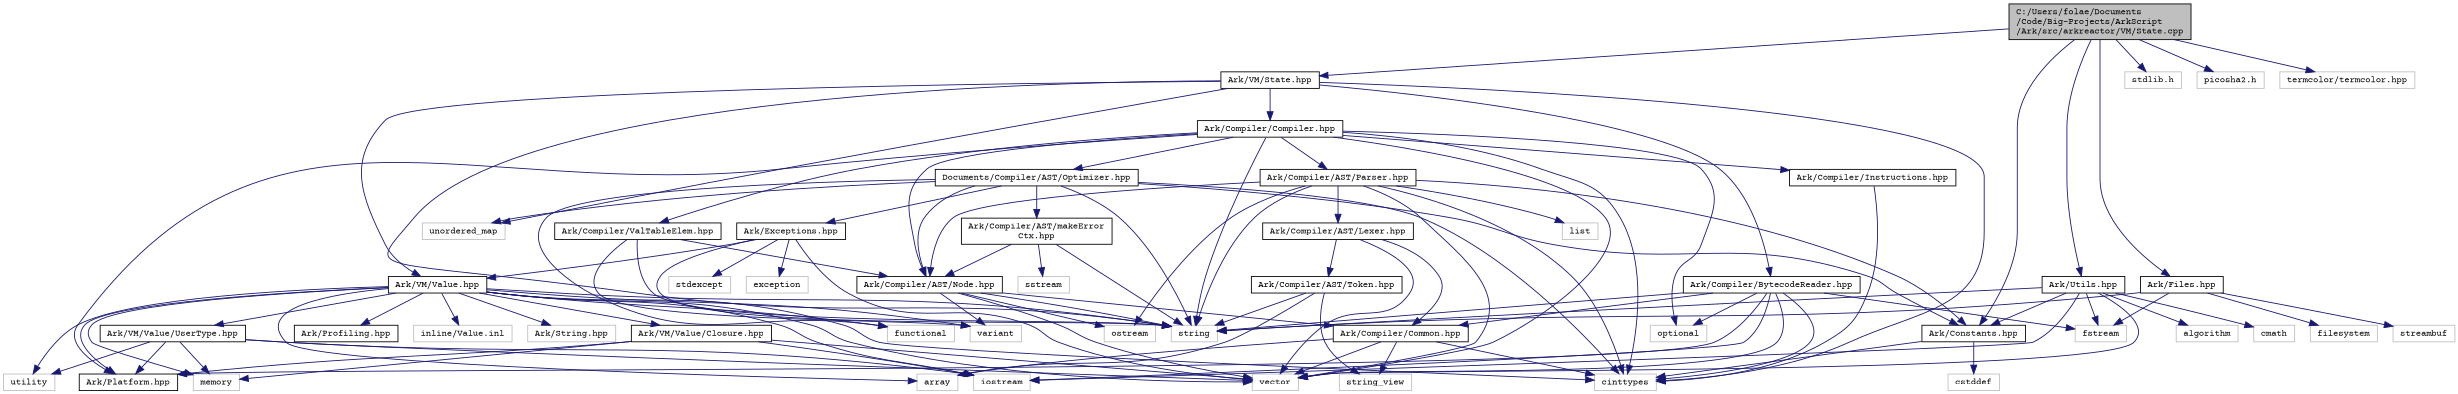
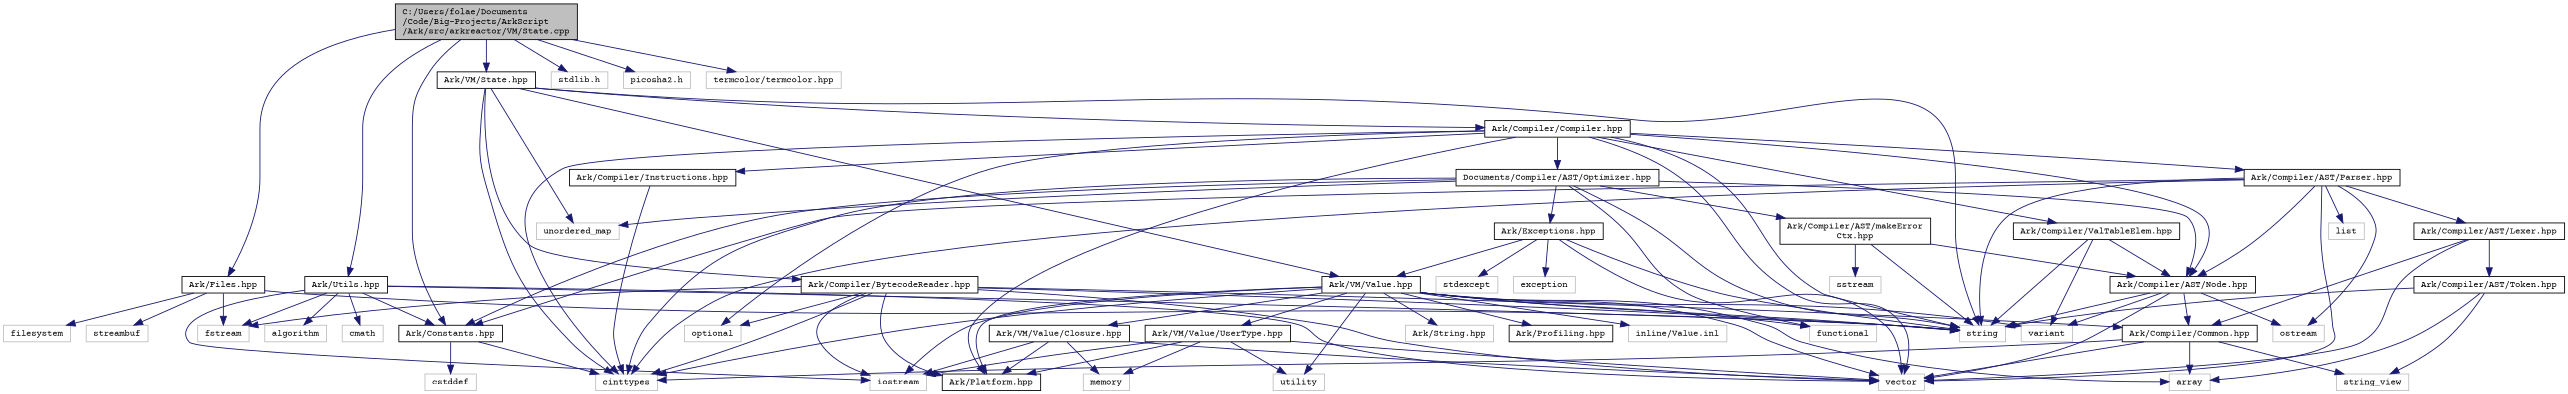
edge "Ark/VM/Value.hpp" -> "memory": removed
